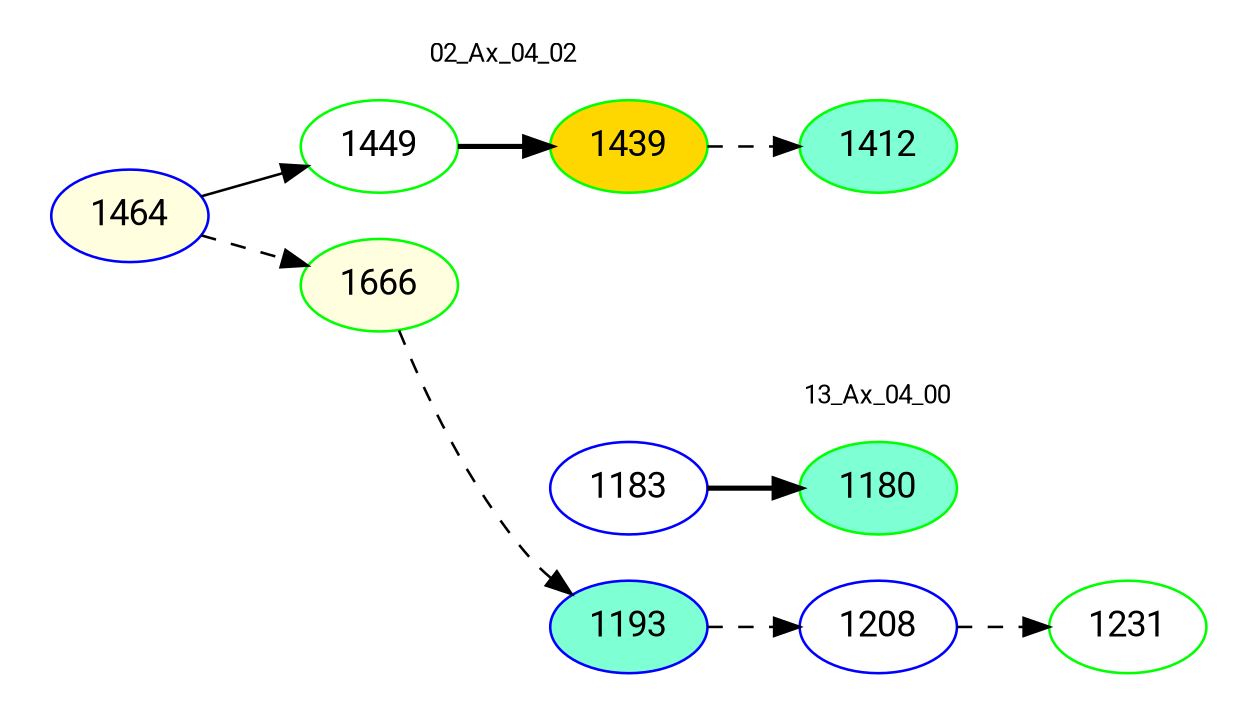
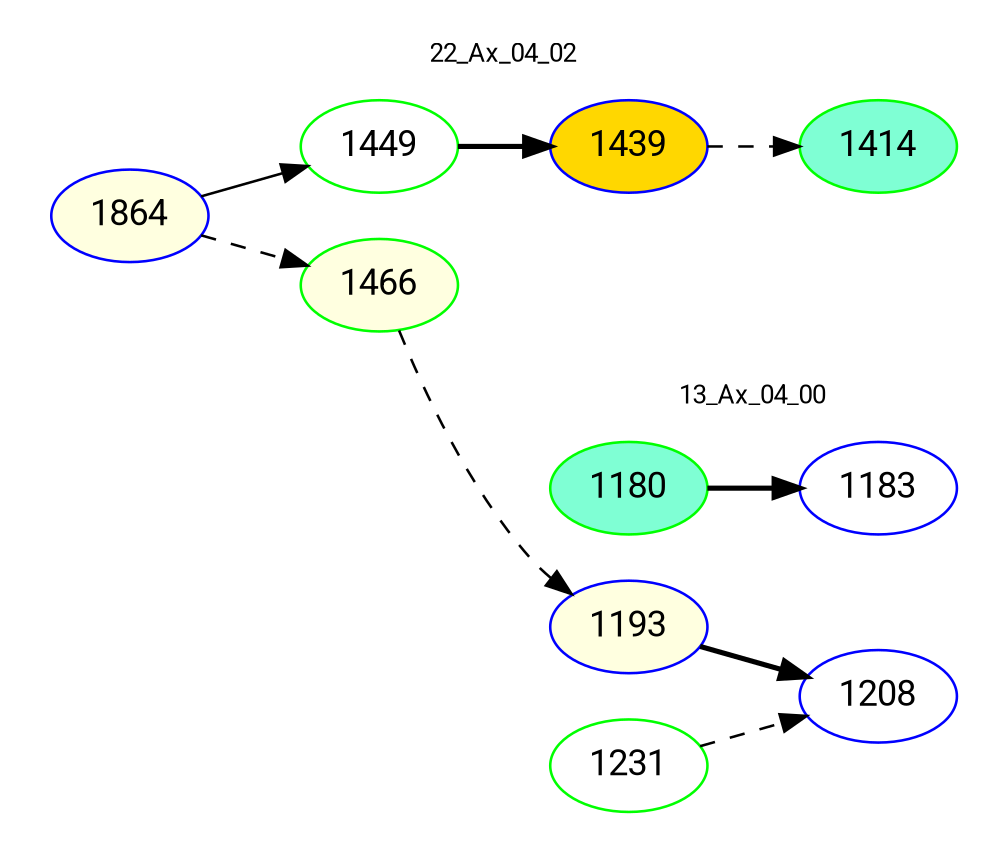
cluster "02_Ax_04_02": label "02_Ax_04_02" -> "22_Ax_04_02"
node "1439": color green -> blue
node "1412": label "1412" -> "1414"
node "1464": label "1464" -> "1864"
node "1666": label "1666" -> "1466"
edge "1183" -> "1180": reversed
node "1193": fillcolor aquamarine -> lightyellow
edge "1193" -> "1208": style dashed -> bold
edge "1208" -> "1231": reversed
